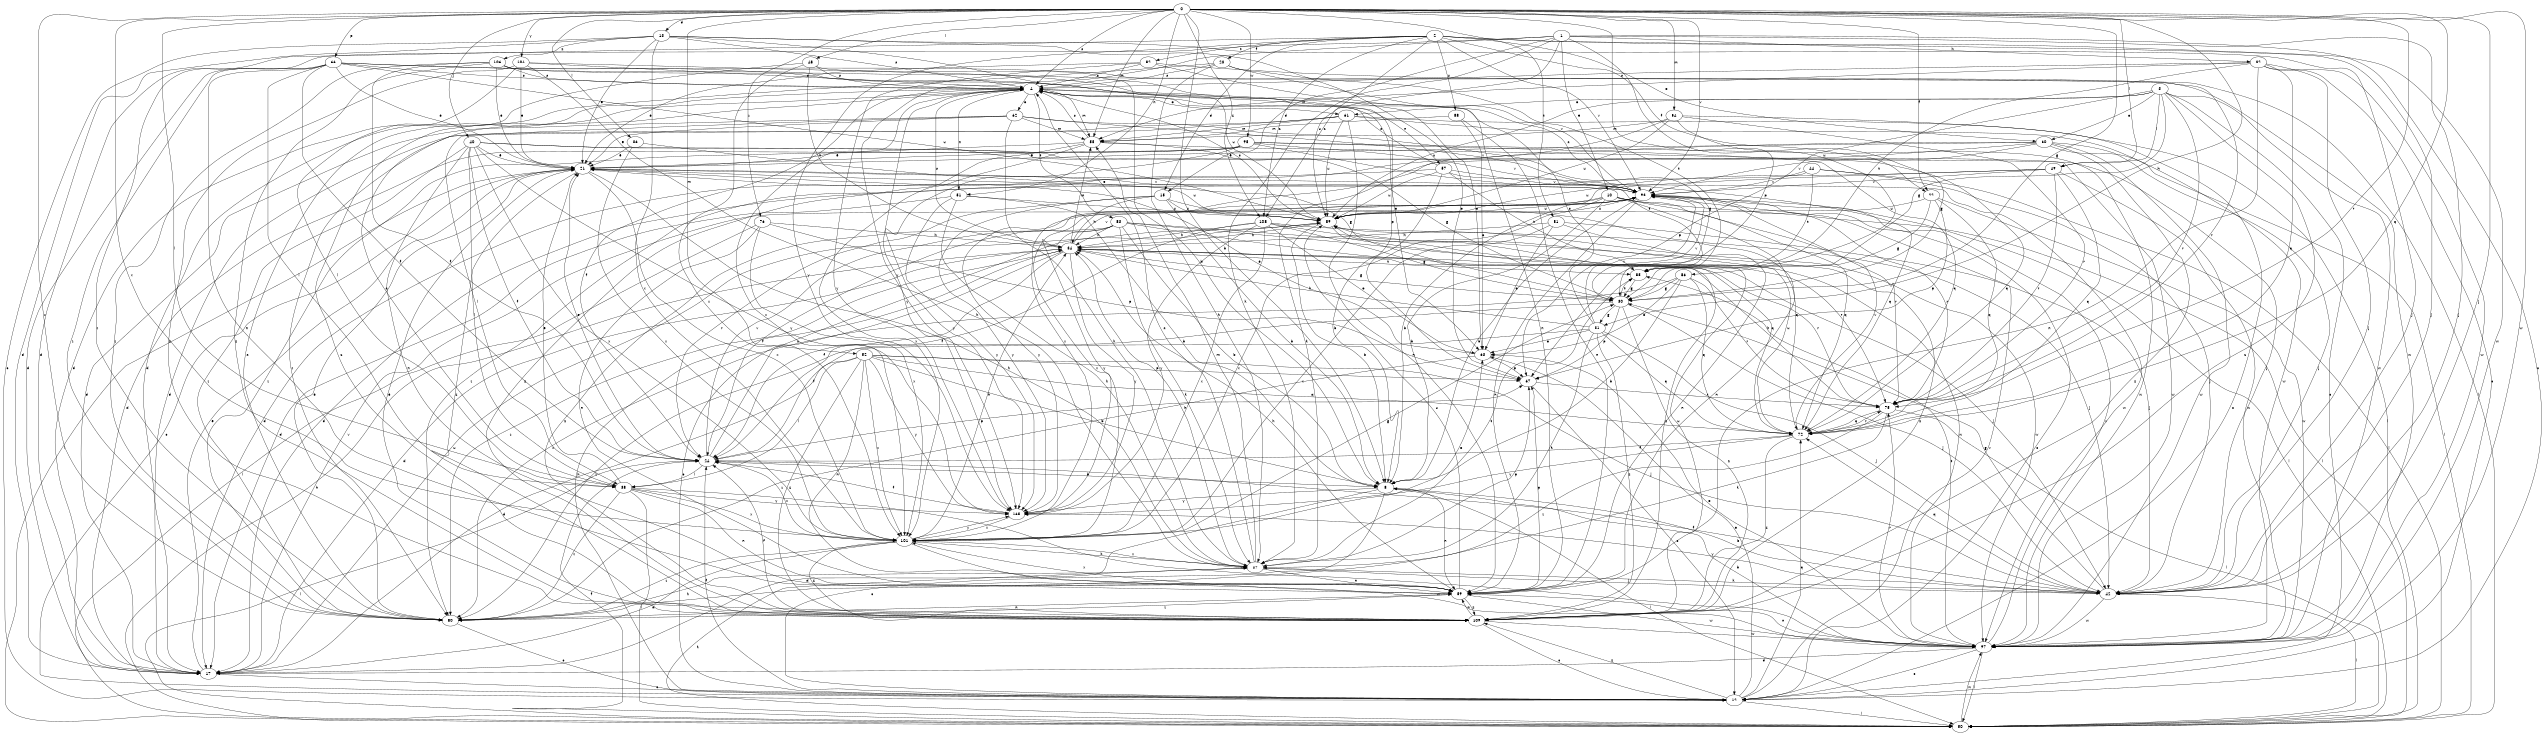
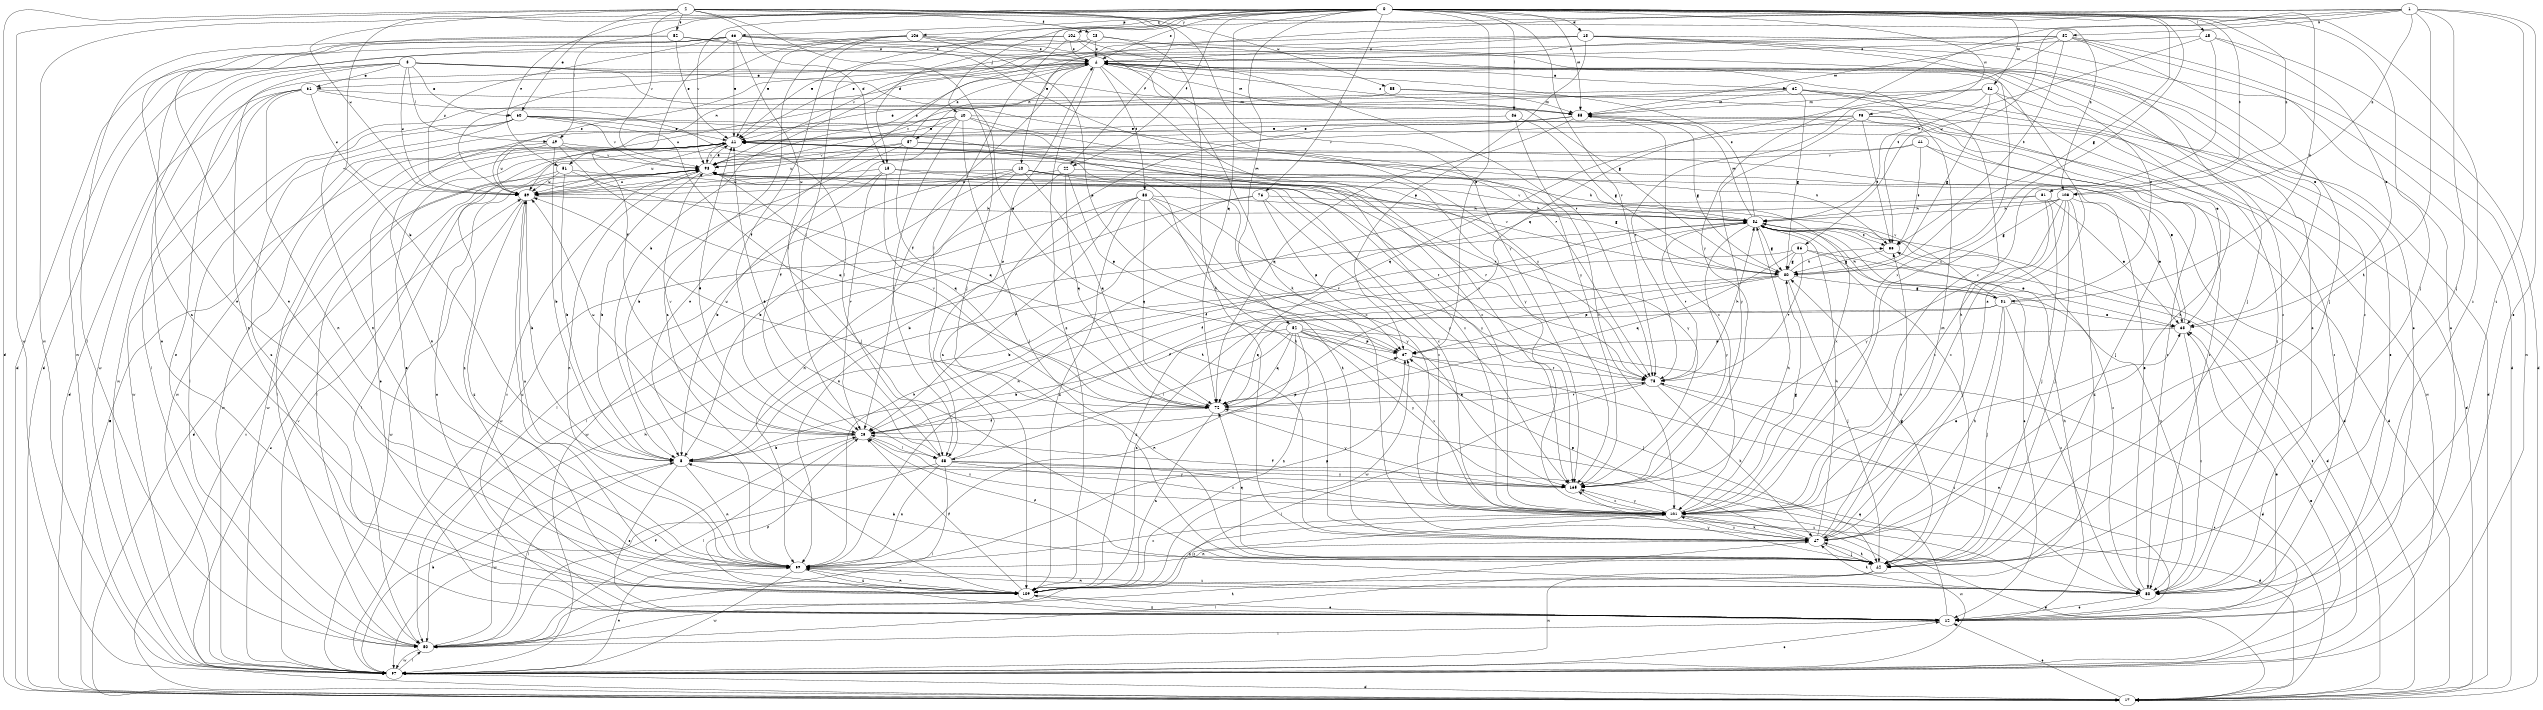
edge "13" -> "106": now "0" -> "106"
edge "50" -> "4": added, label "a"
node "21": label "21" -> "41"
node "24": label "24" -> "25"
edge "109" -> "97": now "109" -> "67"
